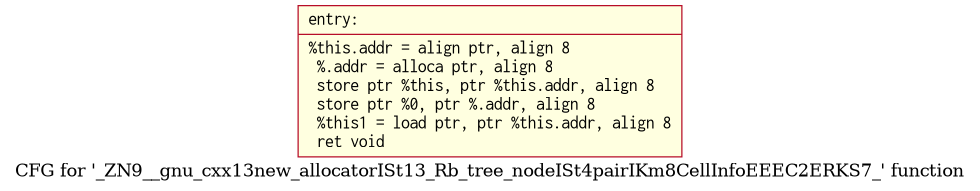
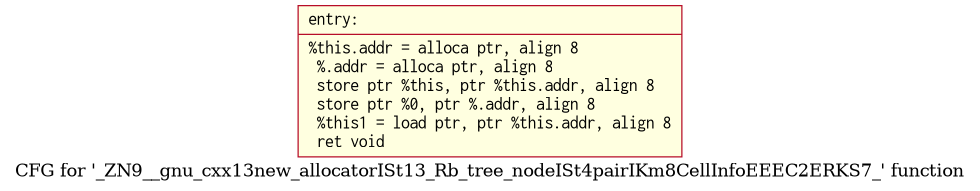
node "entry:": text "%this.addr = align ptr, align 8" -> "%this.addr = alloca ptr, align 8"
